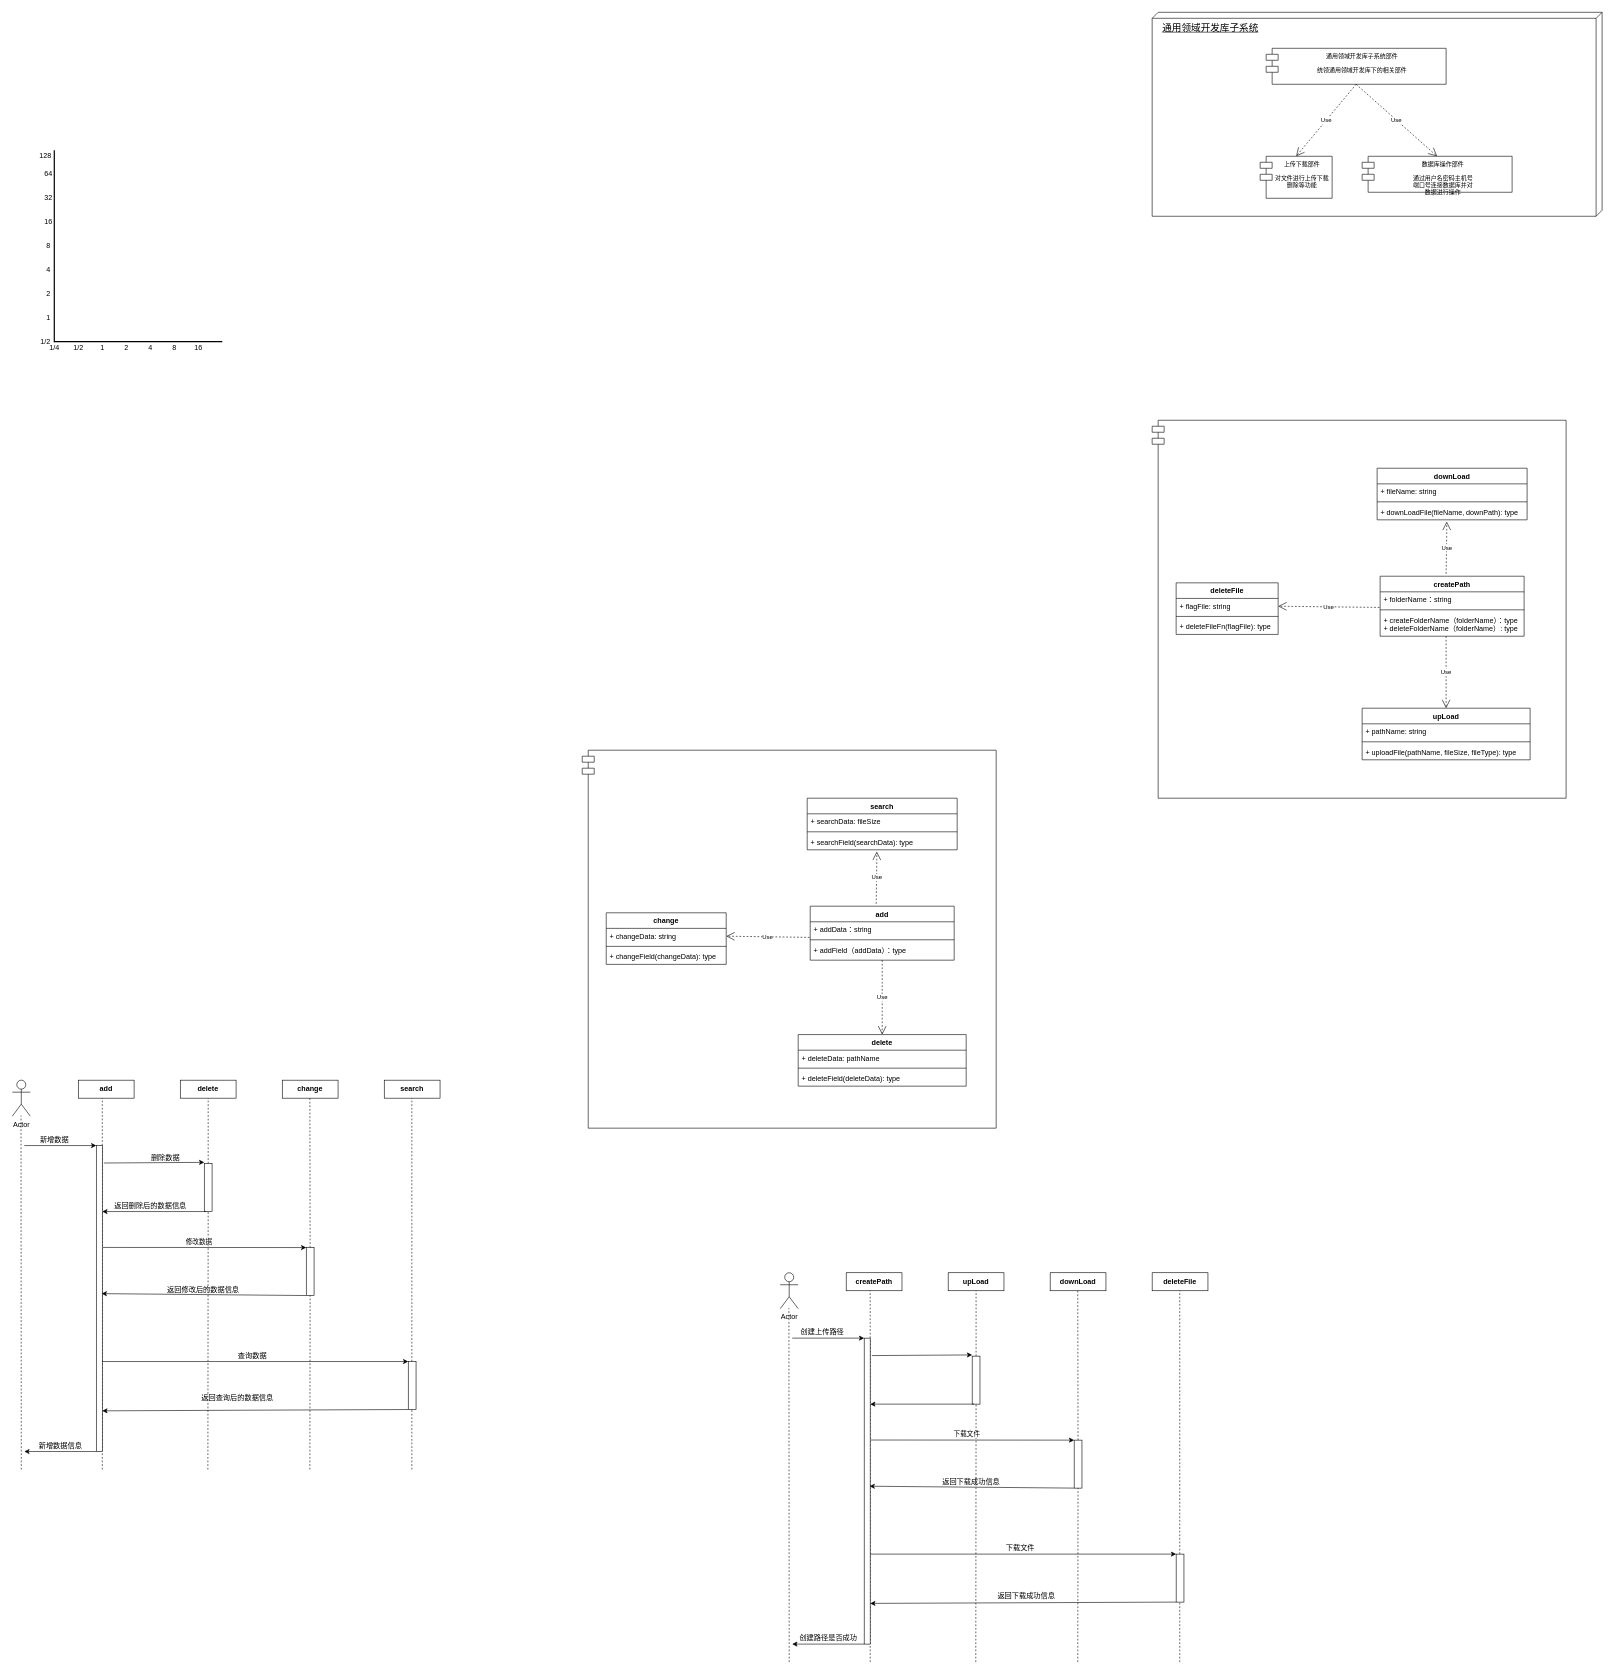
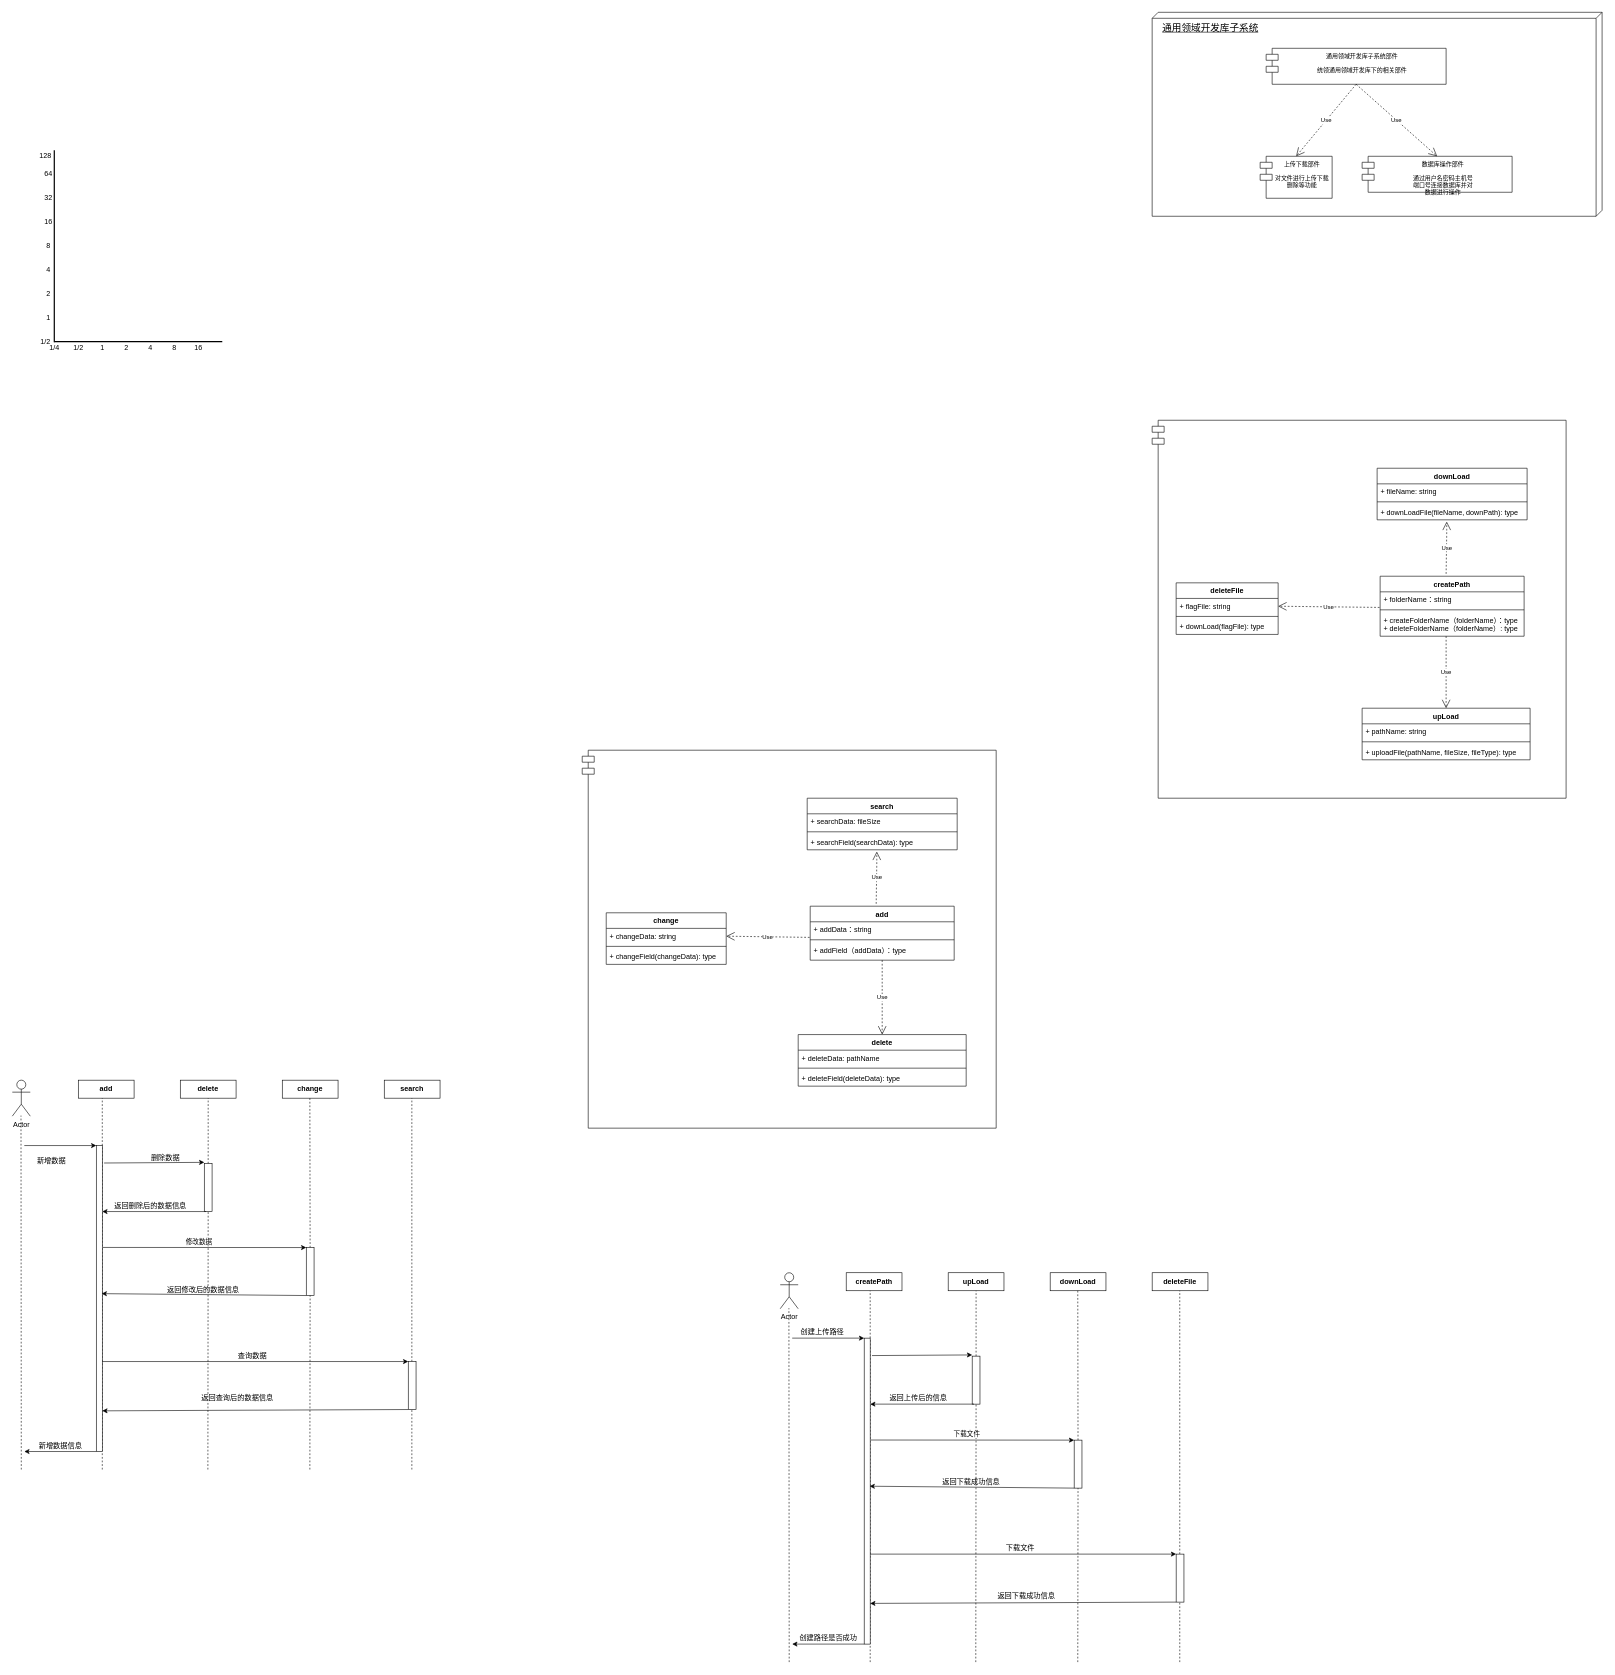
node "+ deleteFileFn(flagFile): type": label "+ deleteFileFn(flagFile): type" -> "+ downLoad(flagFile): type"
node "新增数据": moved (54, 1140) -> (51, 1161)
node "返回上传后的信息": added
